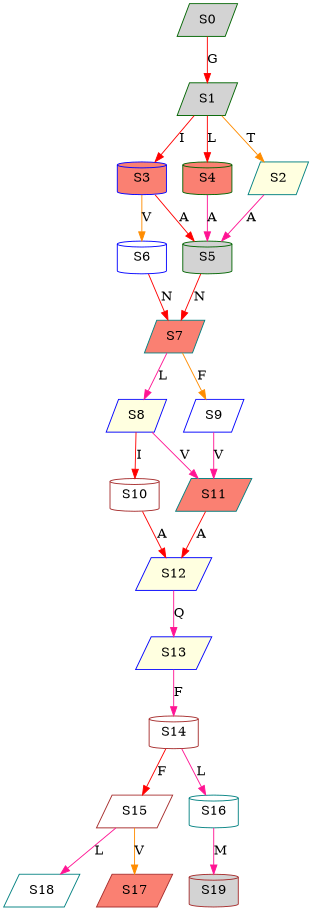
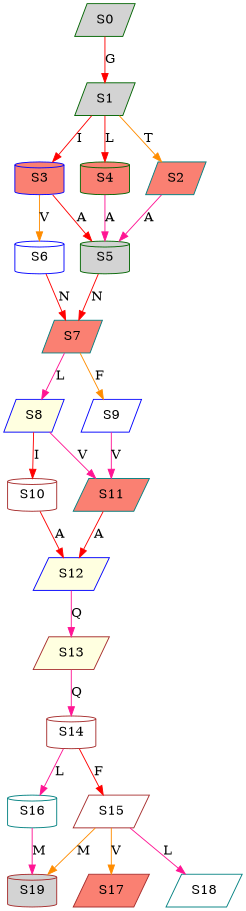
node "S2": fillcolor lightyellow -> salmon
node "S13": color blue -> brown
edge "S13" -> "S14": label "F" -> "Q"
edge "S15" -> "S19": added, label "M"
